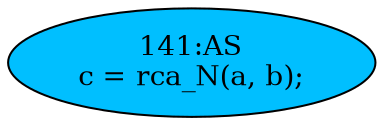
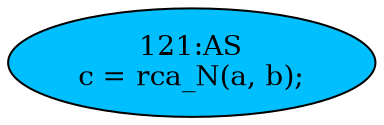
node "141:AS c = rca_N(a, b);": label "141:AS c = rca_N(a, b);" -> "121:AS c = rca_N(a, b);"
